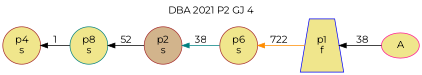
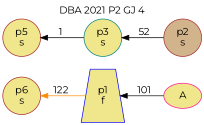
edge "p1 f" -> "p6 s": label "722" -> "122"
edge "A" -> "p1 f": label "38" -> "101"
node "p4 s": label "p4 s" -> "p5 s"
node "p8 s": label "p8 s" -> "p3 s"
edge "p6 s" -> "p2 s": removed, label "38"
